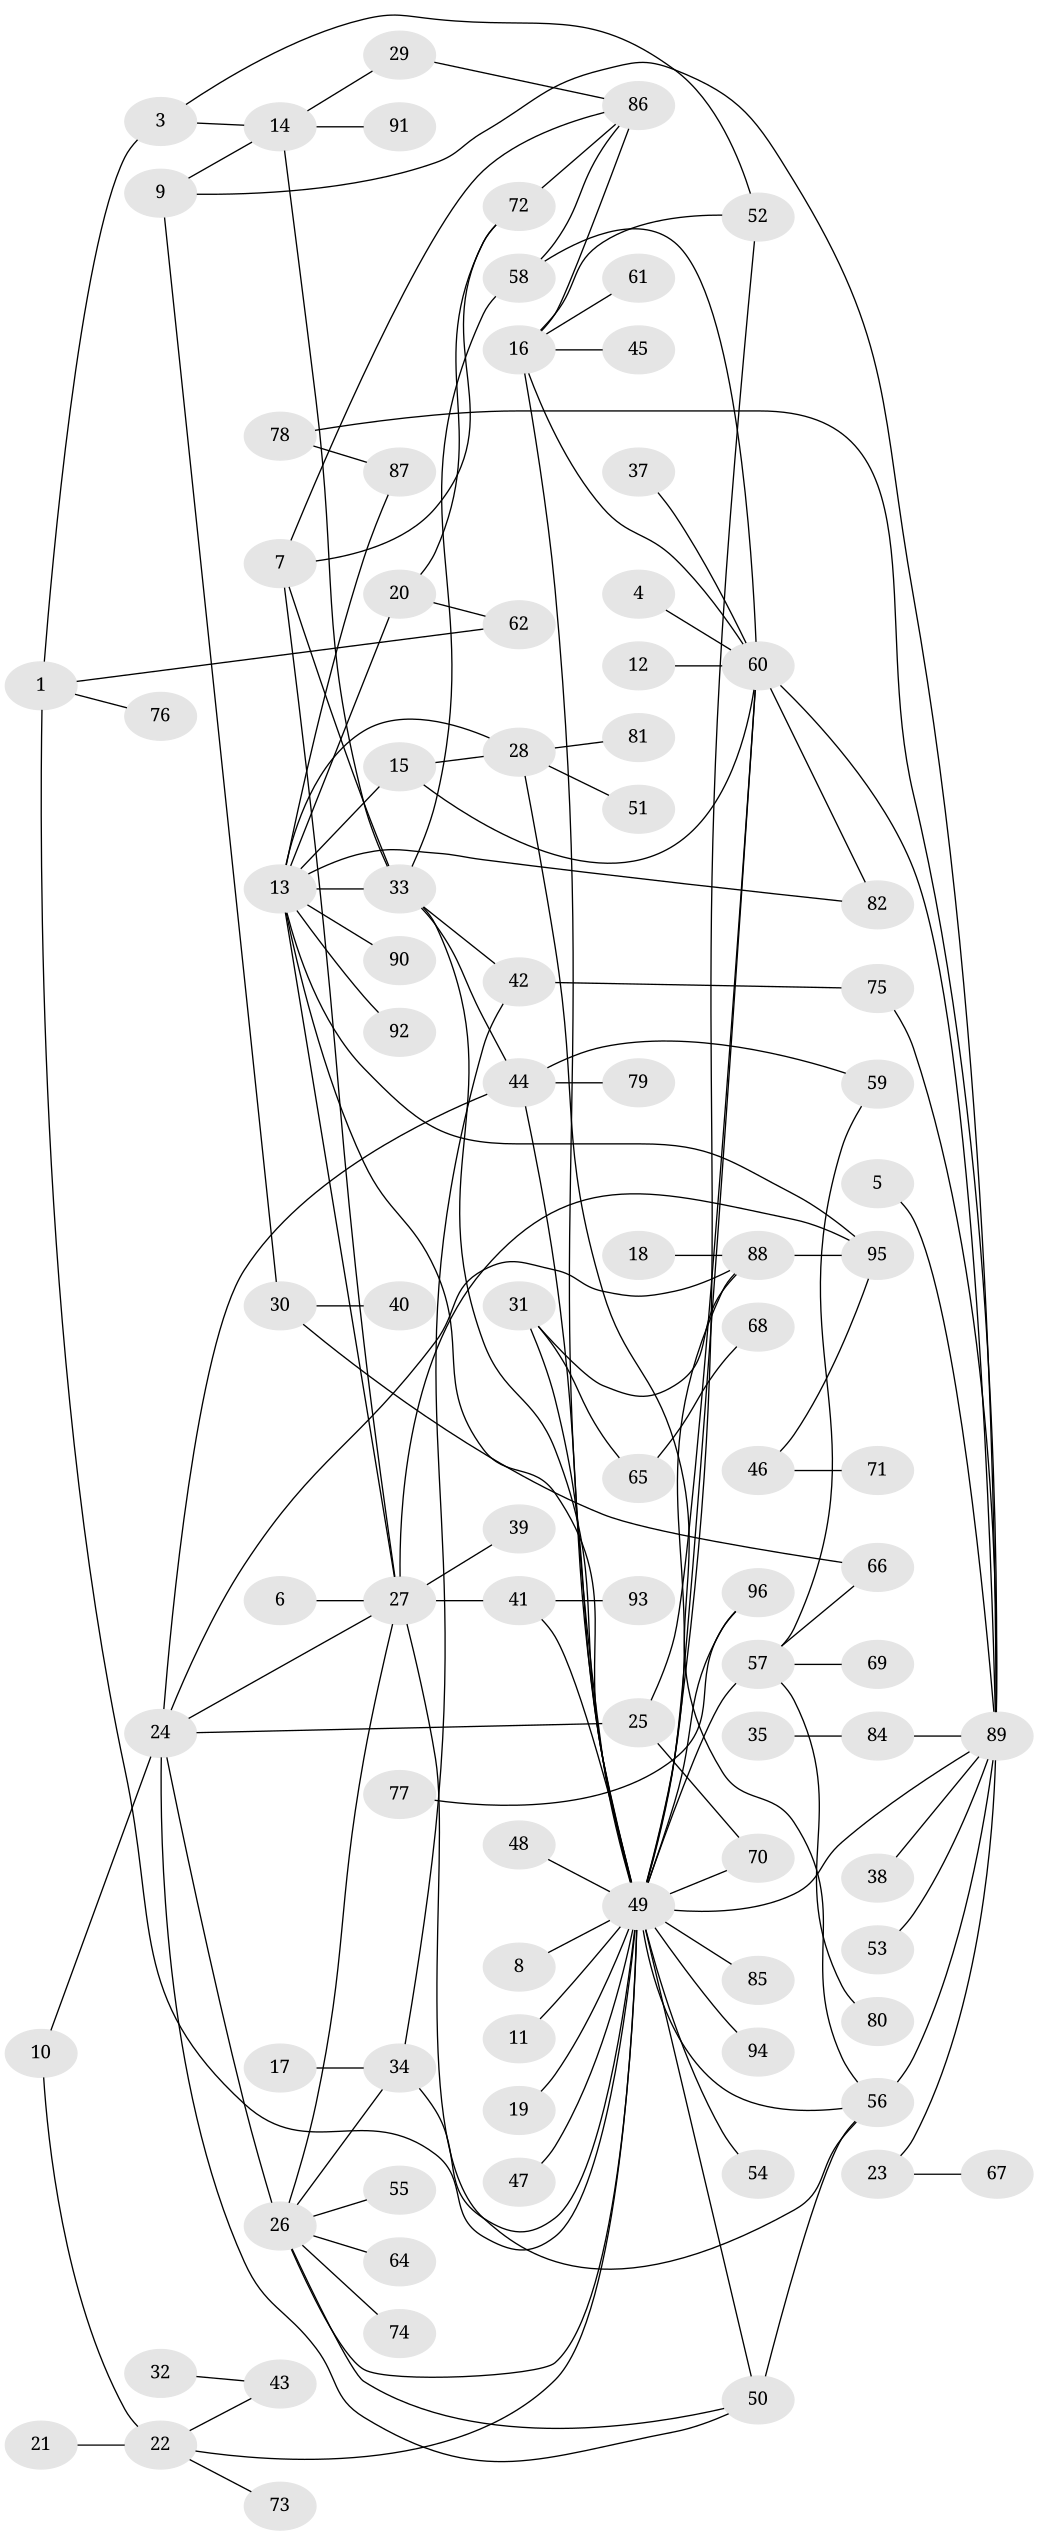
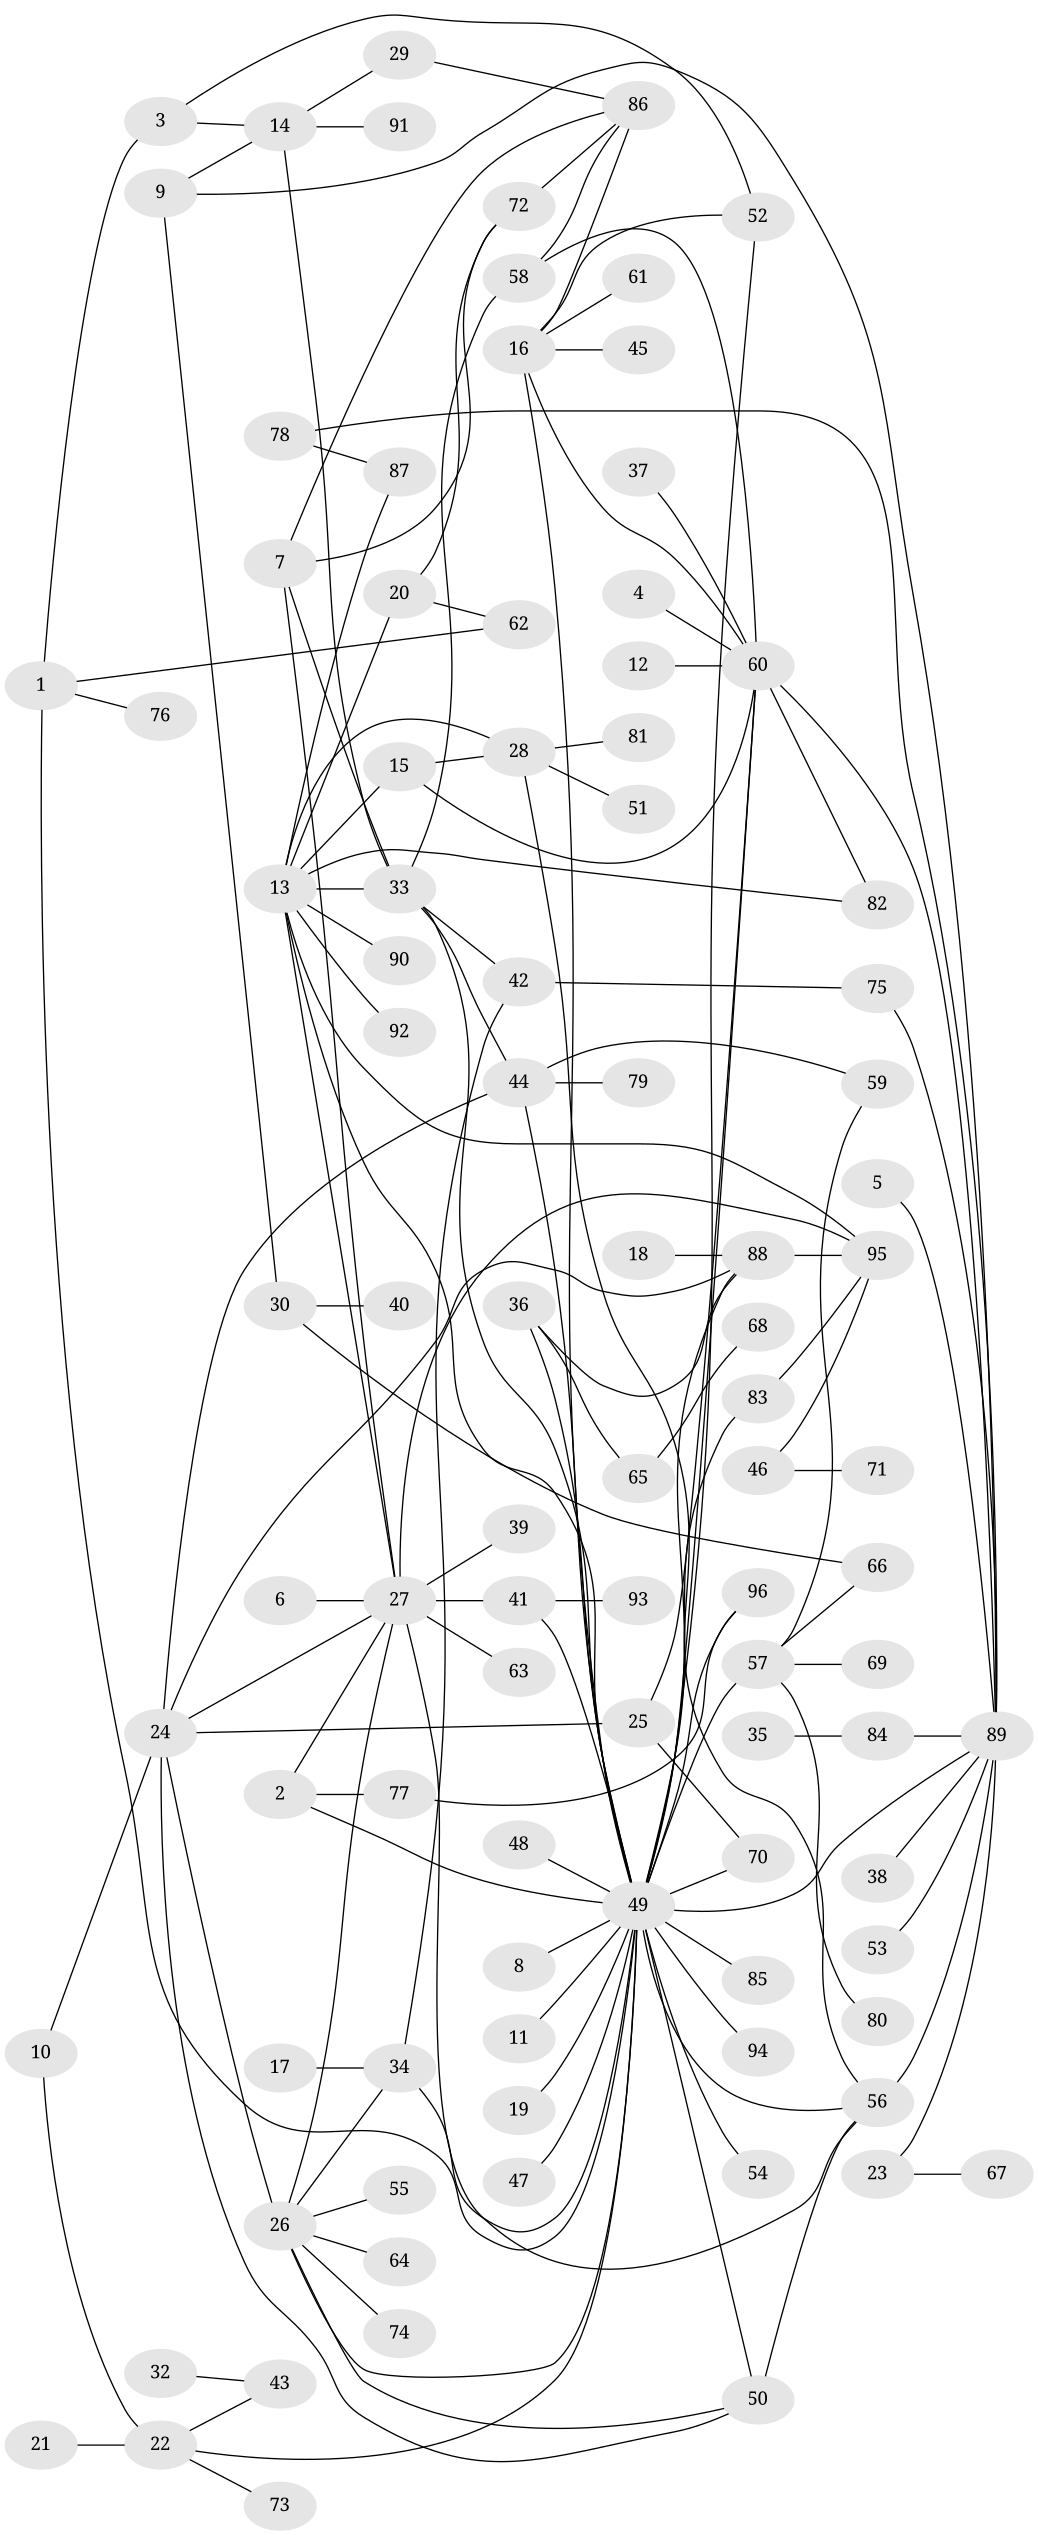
node "31": label "31" -> "36"
node "83": added
node "63": added
node "2": added
